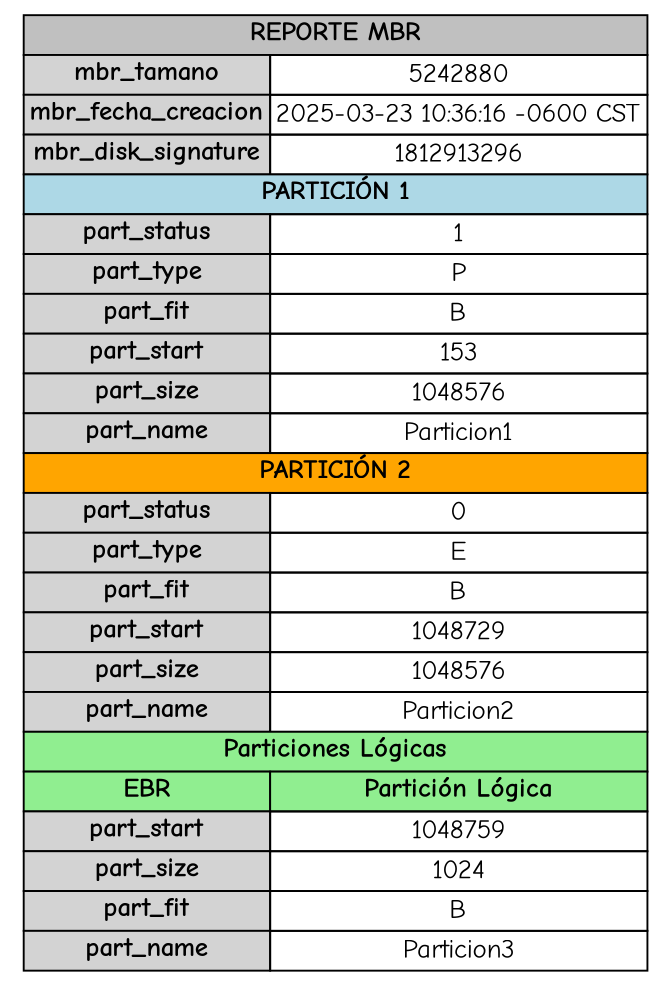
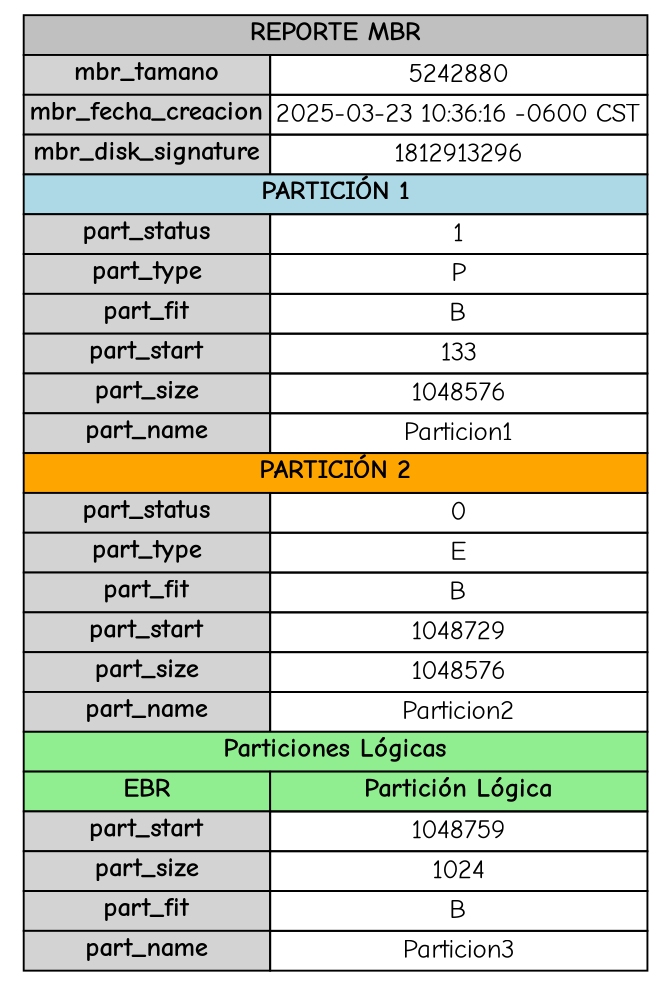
node "REPORTE MBR": text "153" -> "133"
